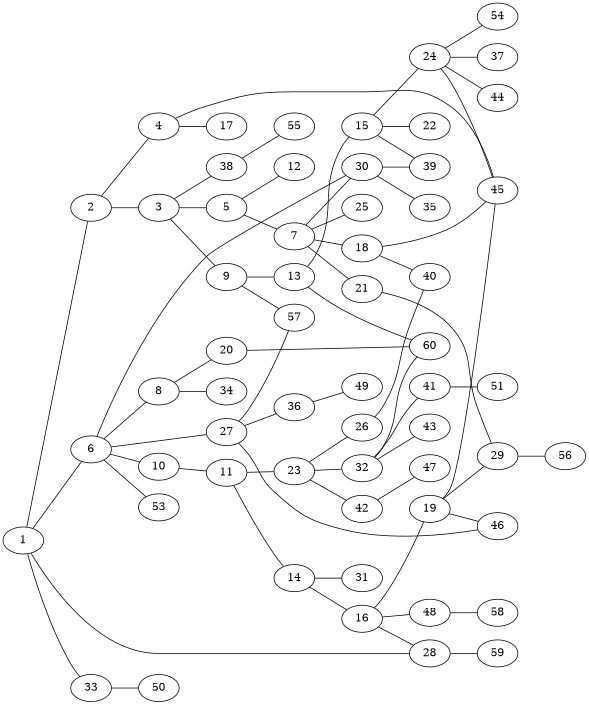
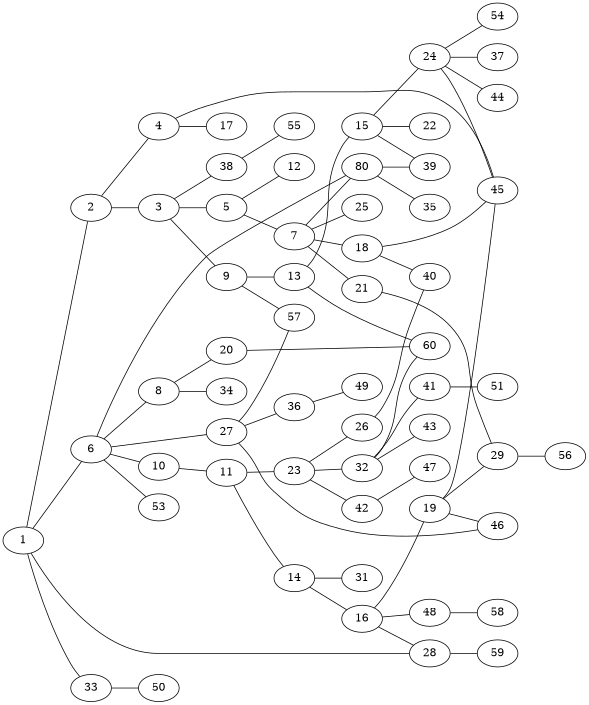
node "30": label "30" -> "80"
